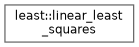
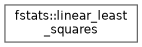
node "least::linear_least _squares": label "least::linear_least _squares" -> "fstats::linear_least _squares"
